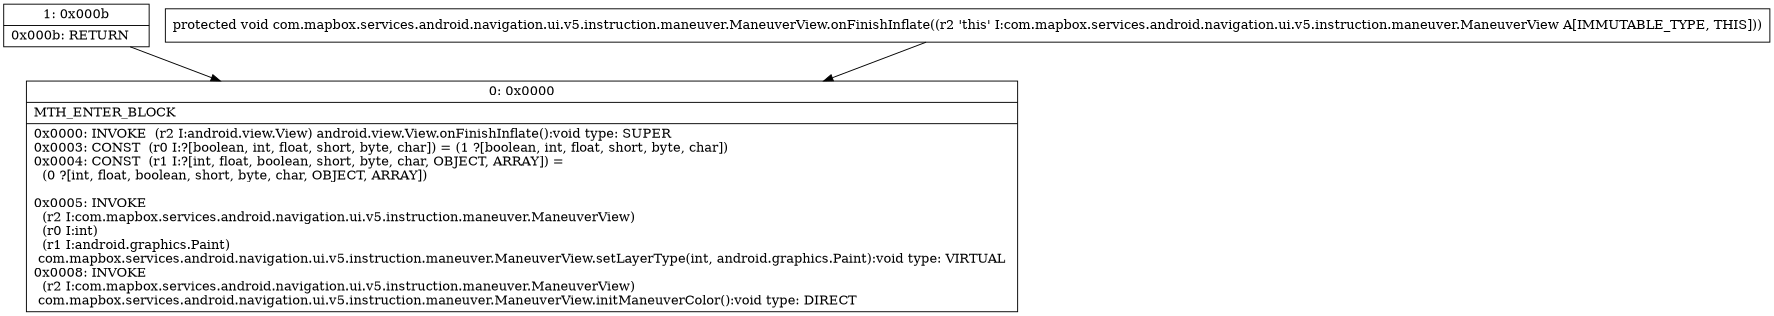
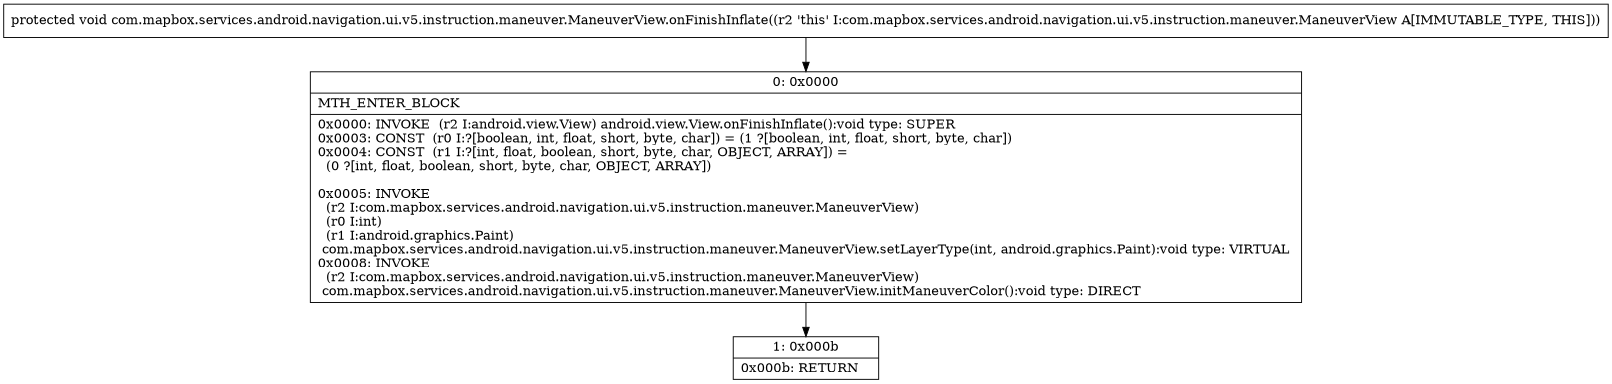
edge "1: 0x000b" -> "0: 0x0000": reversed
